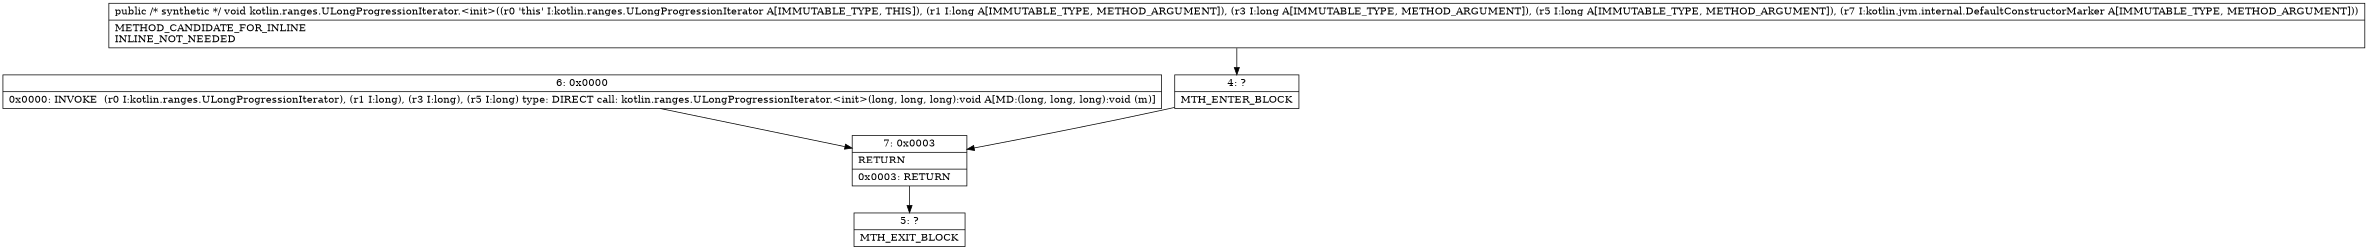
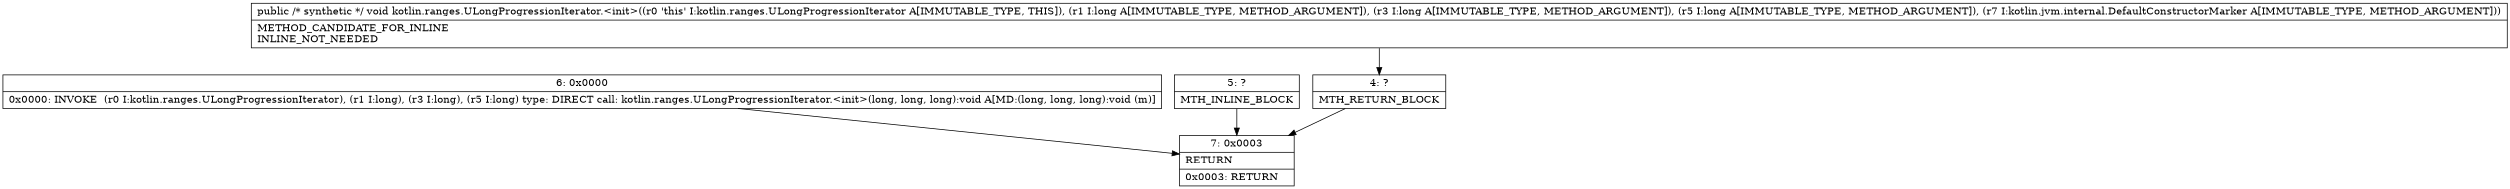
node "4: ?": text "MTH_ENTER_BLOCK" -> "MTH_RETURN_BLOCK"
edge "7: 0x0003" -> "5: ?": reversed
node "5: ?": text "MTH_EXIT_BLOCK" -> "MTH_INLINE_BLOCK"
